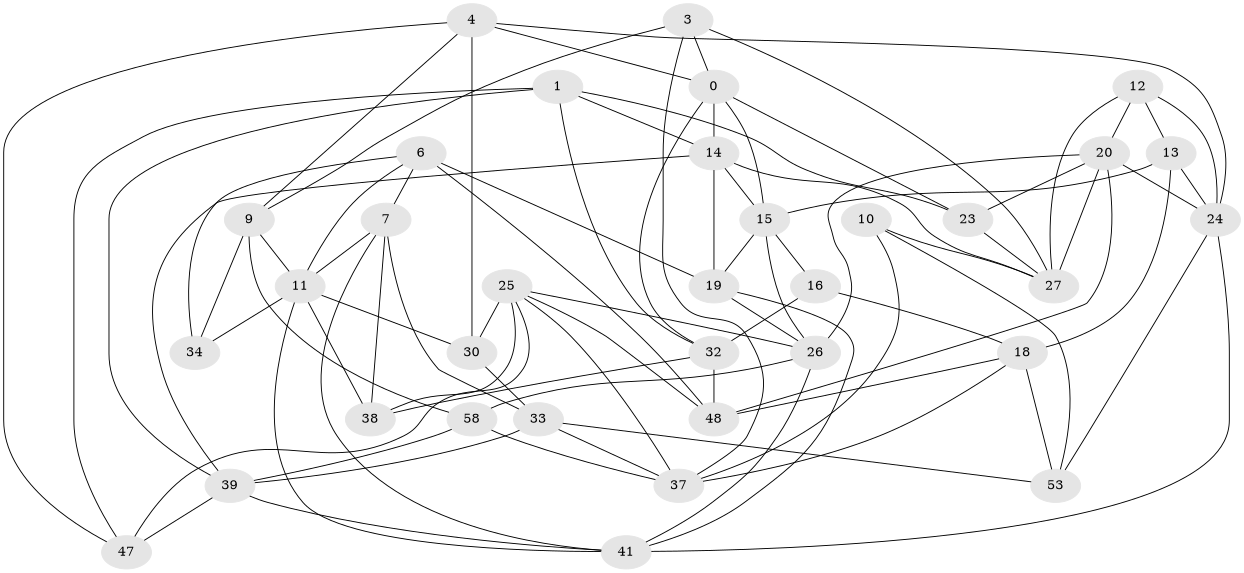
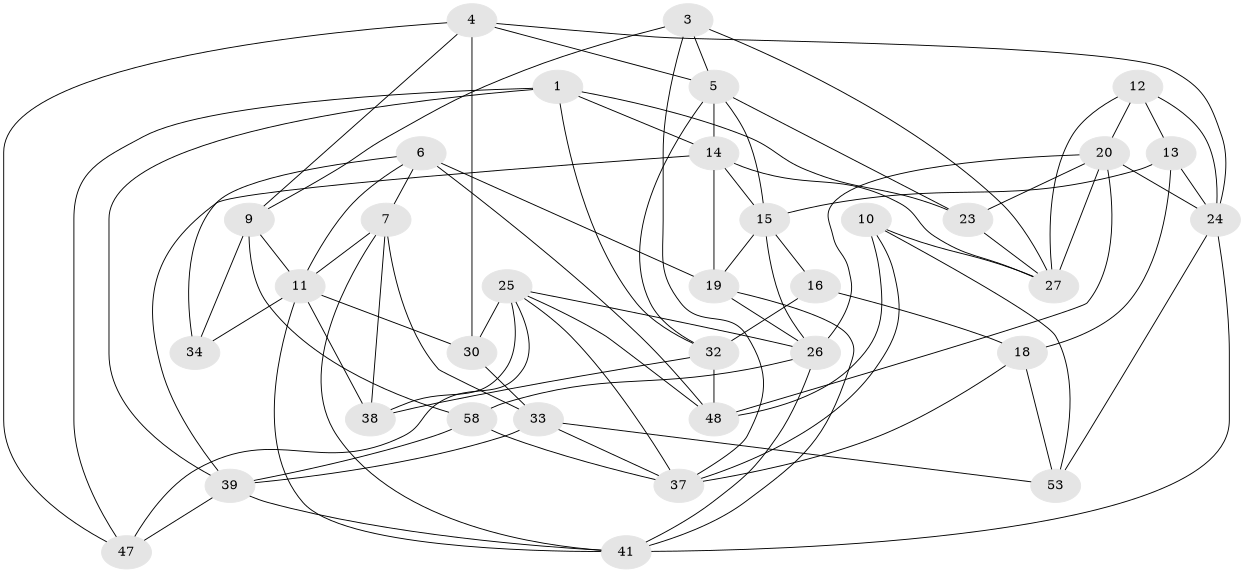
node "0": label "0" -> "5"
edge "18" -- "48": now "10" -- "48"
